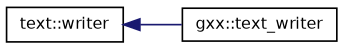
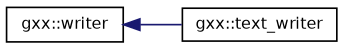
node "text::writer": label "text::writer" -> "gxx::writer"
